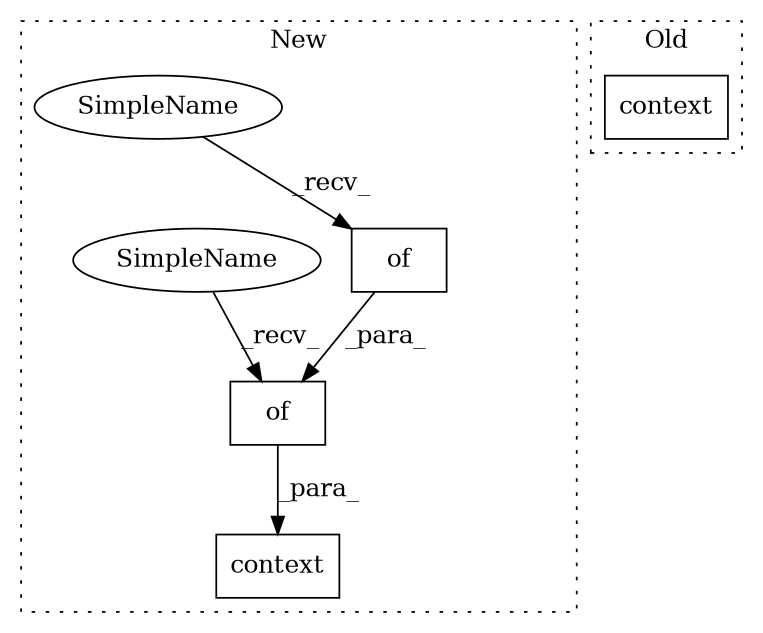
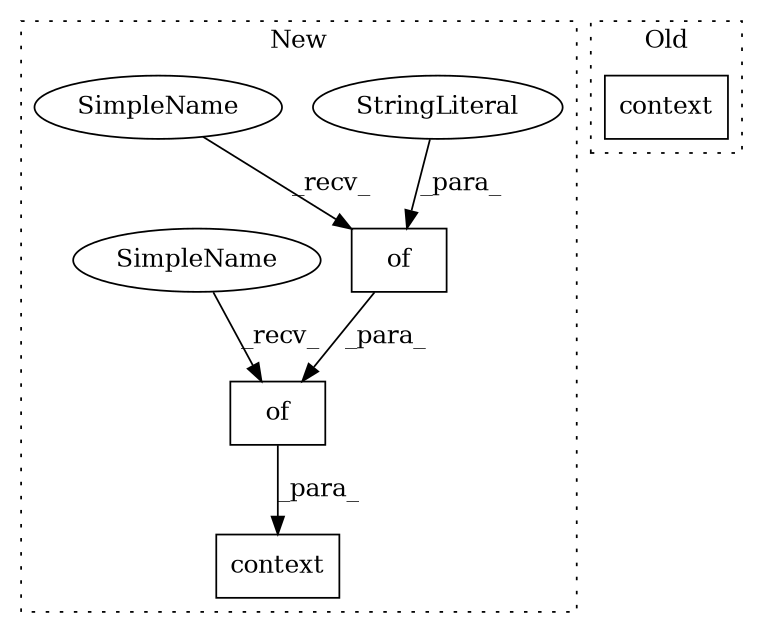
node "StringLiteral": added
